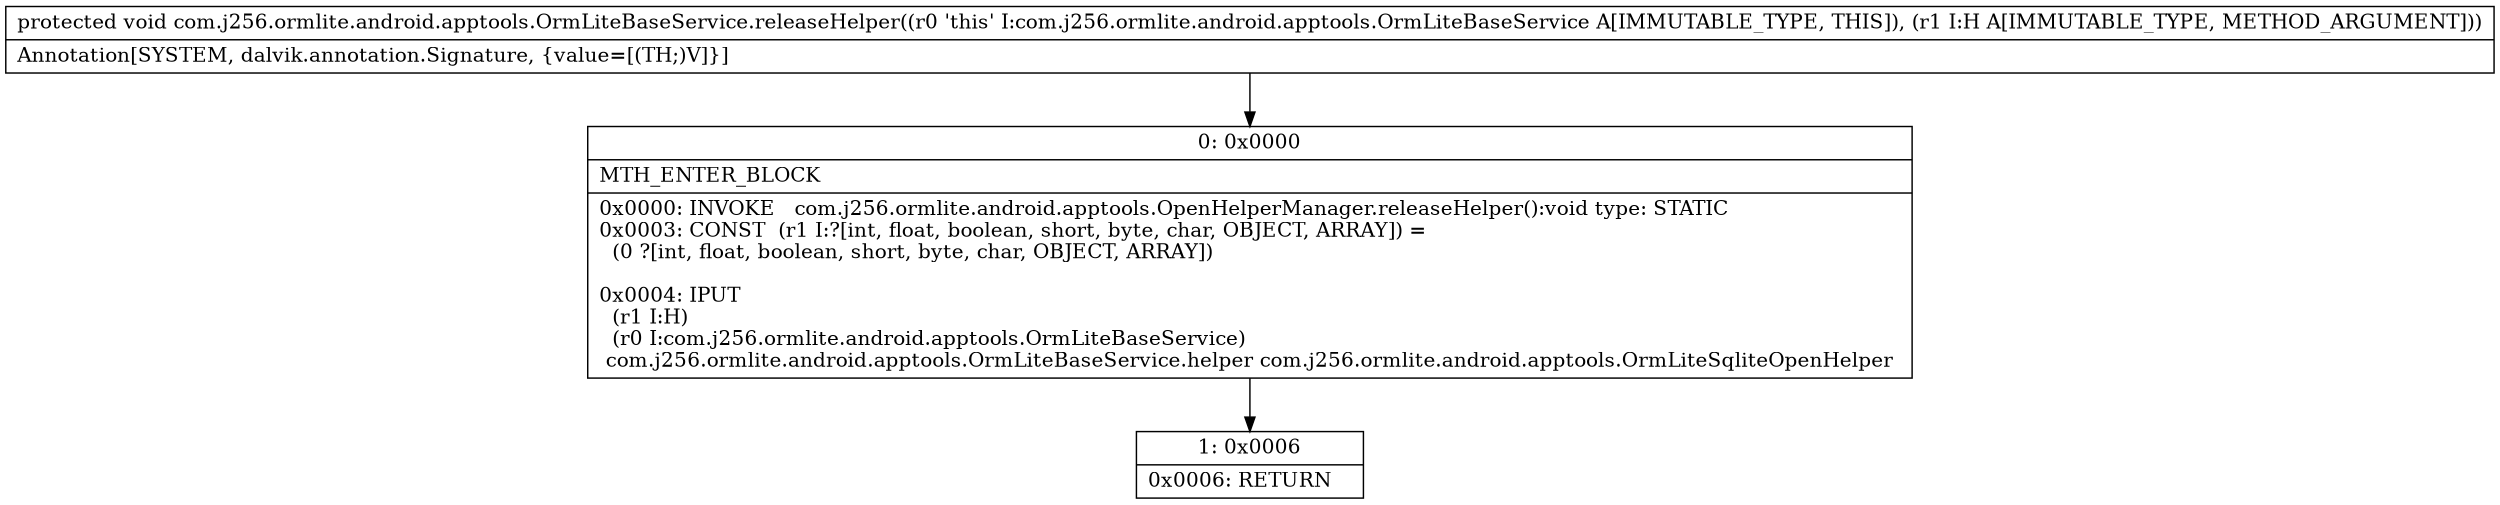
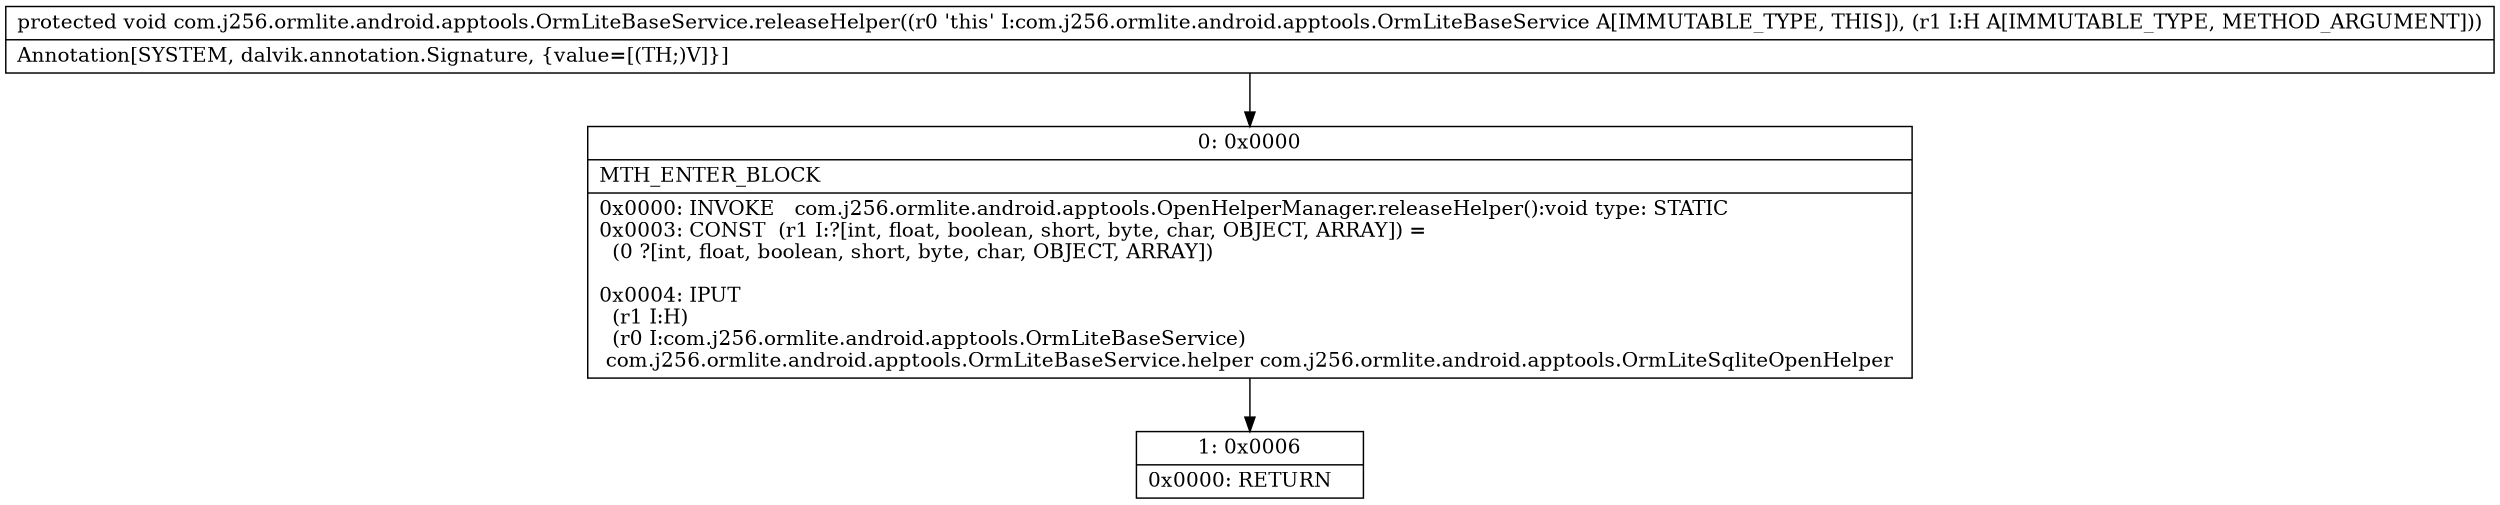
node "1: 0x0006": text "0x0006: RETURN" -> "0x0000: RETURN"
